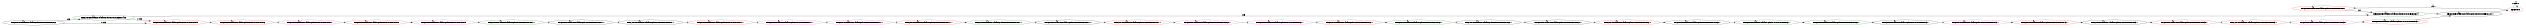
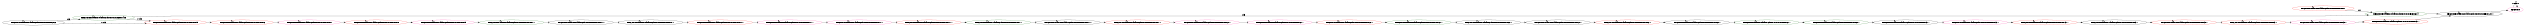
edge "LEGUP_0" -> "LEGUP_F_safe_mod_func_int8_t_s_s_BB__0_1": removed, label "start"
